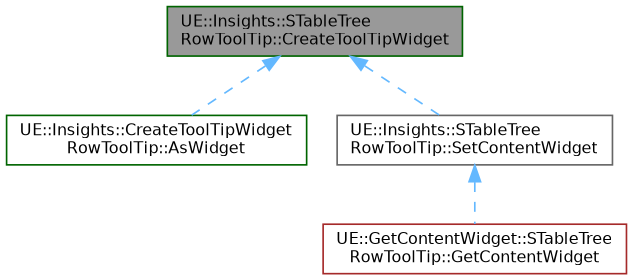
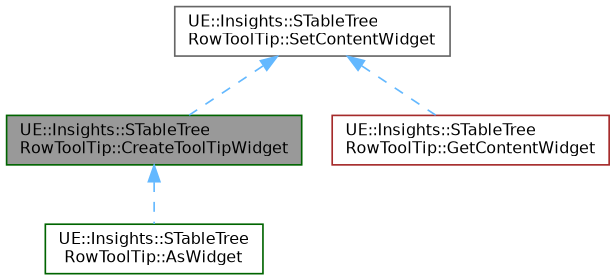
edge "UE::Insights::STableTree RowToolTip::SetContentWidget" -> "UE::Insights::STableTree RowToolTip::CreateToolTipWidget": reversed
node "UE::Insights::CreateToolTipWidget RowToolTip::AsWidget": label "UE::Insights::CreateToolTipWidget RowToolTip::AsWidget" -> "UE::Insights::STableTree RowToolTip::AsWidget"
node "UE::GetContentWidget::STableTree RowToolTip::GetContentWidget": label "UE::GetContentWidget::STableTree RowToolTip::GetContentWidget" -> "UE::Insights::STableTree RowToolTip::GetContentWidget"
